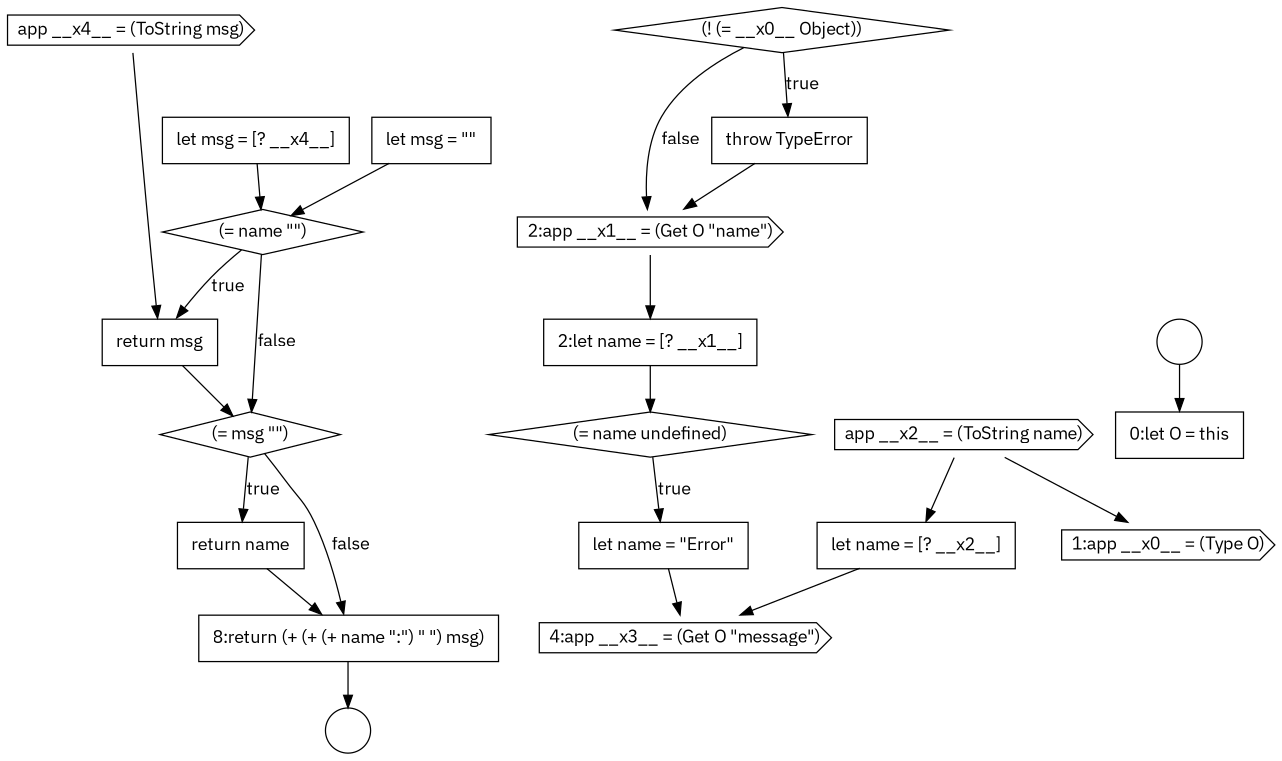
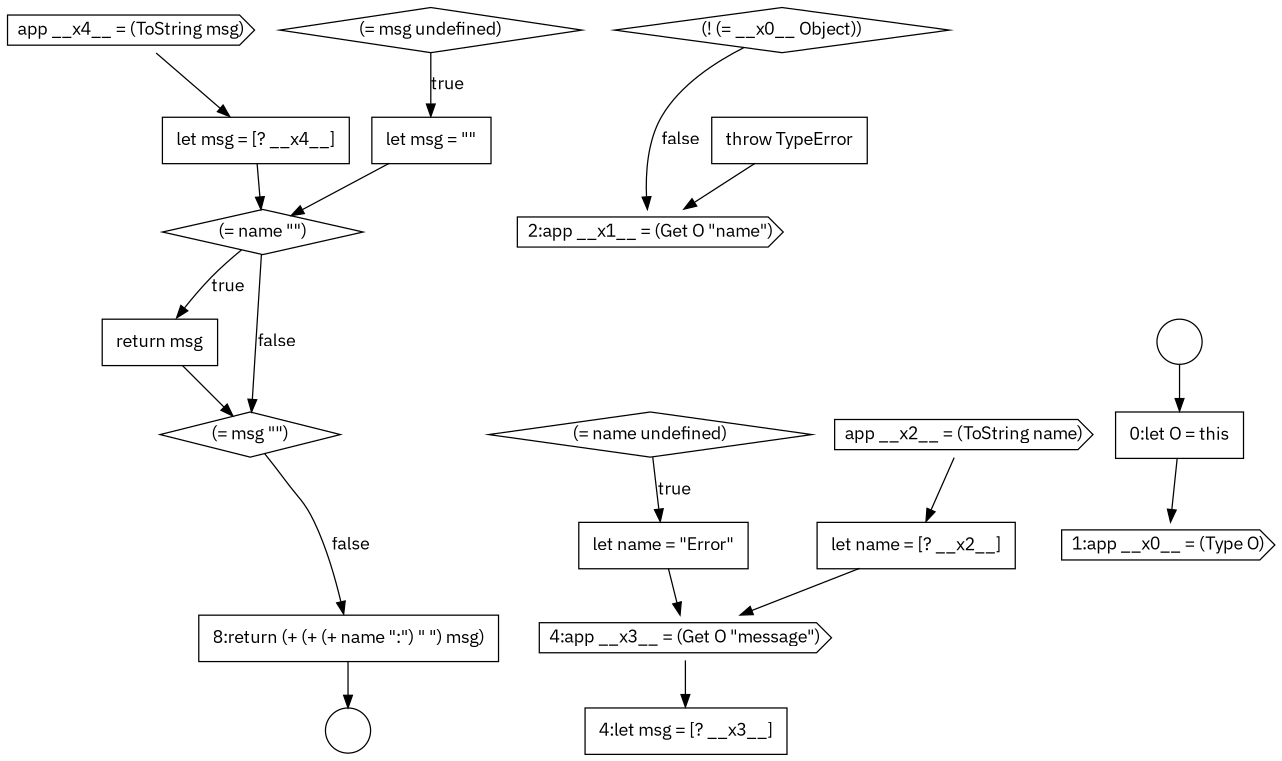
node "(= msg undefined)": added
edge "(! (= __x0__ Object))" -> "throw TypeError": removed, label "true"
edge "app __x4__ = (ToString msg)" -> "return msg": now "app __x4__ = (ToString msg)" -> "let msg = [? __x4__]"
node "2:let name = [? __x1__]": removed
edge "app __x2__ = (ToString name)" -> "1:app __x0__ = (Type O)": now "0:let O = this" -> "1:app __x0__ = (Type O)"
node "return name": removed
node "4:let msg = [? __x3__]": added
